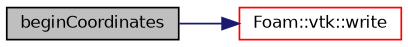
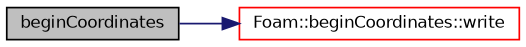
node "Foam::vtk::write": label "Foam::vtk::write" -> "Foam::beginCoordinates::write"
